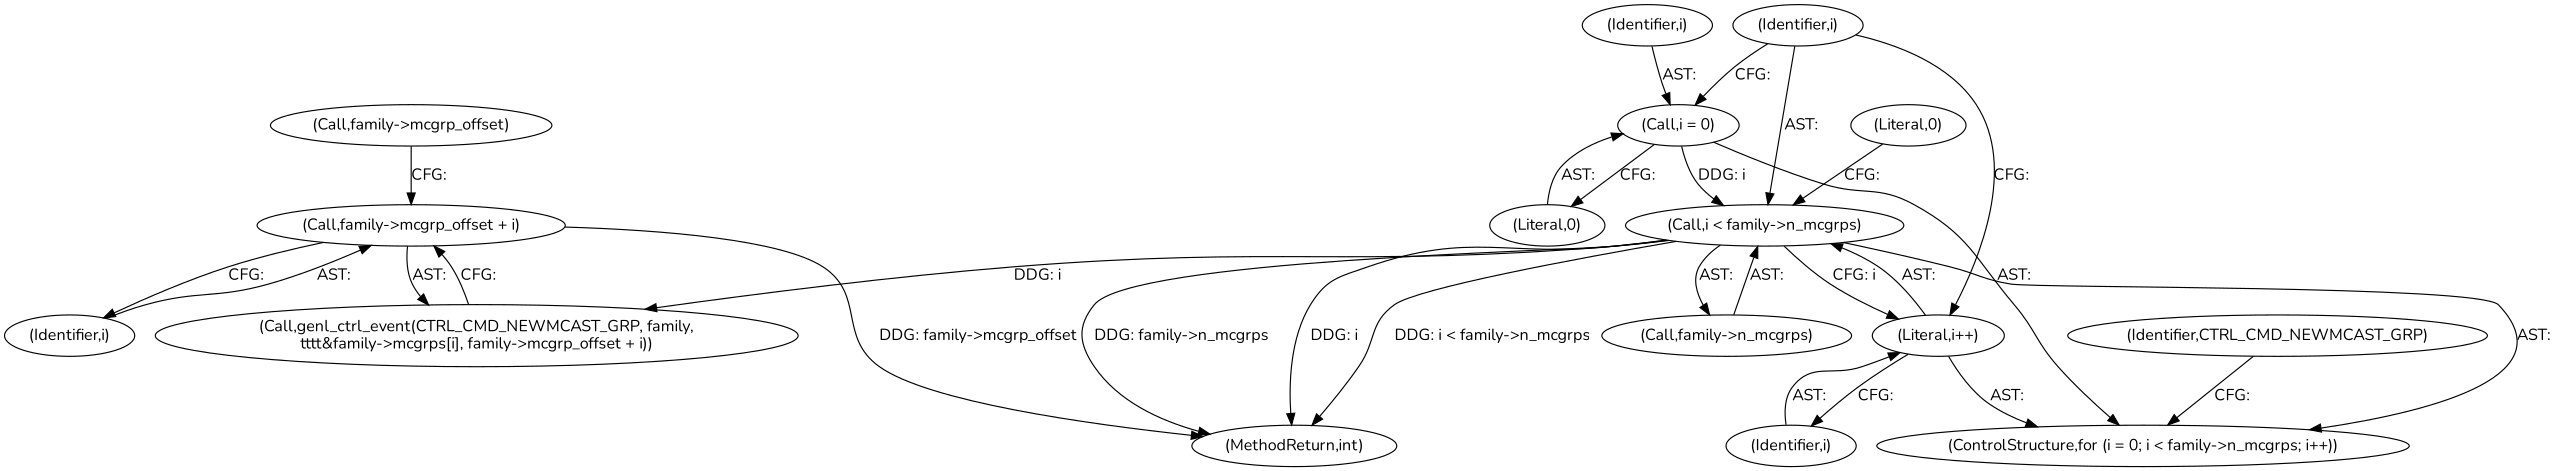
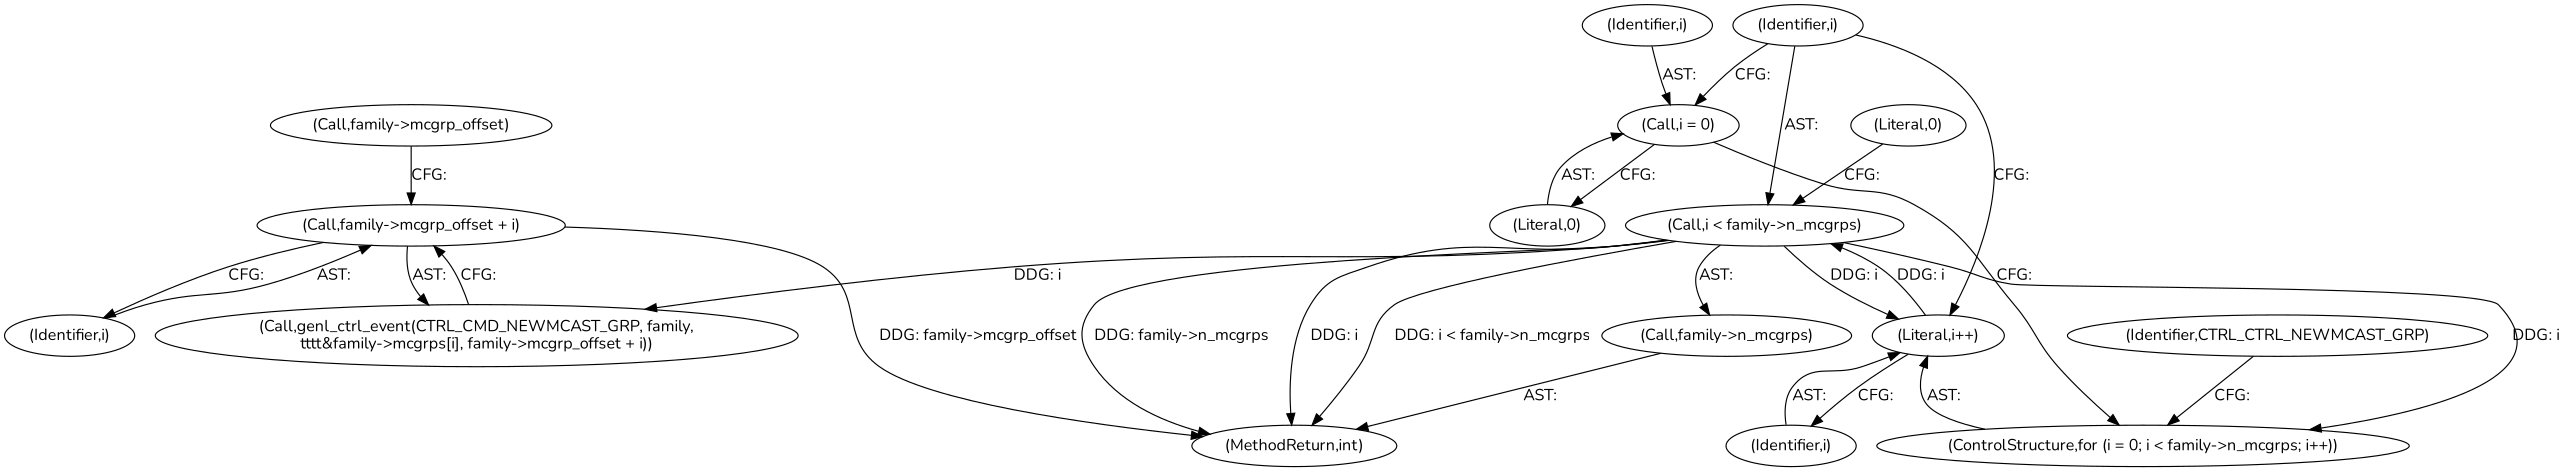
edge "(Call,i = 0)" -> "(Call,i < family->n_mcgrps)": removed, label "DDG: i"
edge "(Call,i < family->n_mcgrps)" -> "(Literal,i++)": label "CFG: i" -> "DDG: i"
edge "(Literal,i++)" -> "(Call,i < family->n_mcgrps)": label "AST: " -> "DDG: i"
edge "(Call,i = 0)" -> "(ControlStructure,for (i = 0; i < family->n_mcgrps; i++))": label "AST: " -> "CFG: "
edge "(Call,family->n_mcgrps)" -> "(Call,i < family->n_mcgrps)": now "(Call,family->n_mcgrps)" -> "(MethodReturn,int)"
node "(Identifier,CTRL_CMD_NEWMCAST_GRP)": label "(Identifier,CTRL_CMD_NEWMCAST_GRP)" -> "(Identifier,CTRL_CTRL_NEWMCAST_GRP)"
edge "(Call,i < family->n_mcgrps)" -> "(ControlStructure,for (i = 0; i < family->n_mcgrps; i++))": label "AST: " -> "DDG: i"
edge "(Literal,i++)" -> "(ControlStructure,for (i = 0; i < family->n_mcgrps; i++))": reversed
